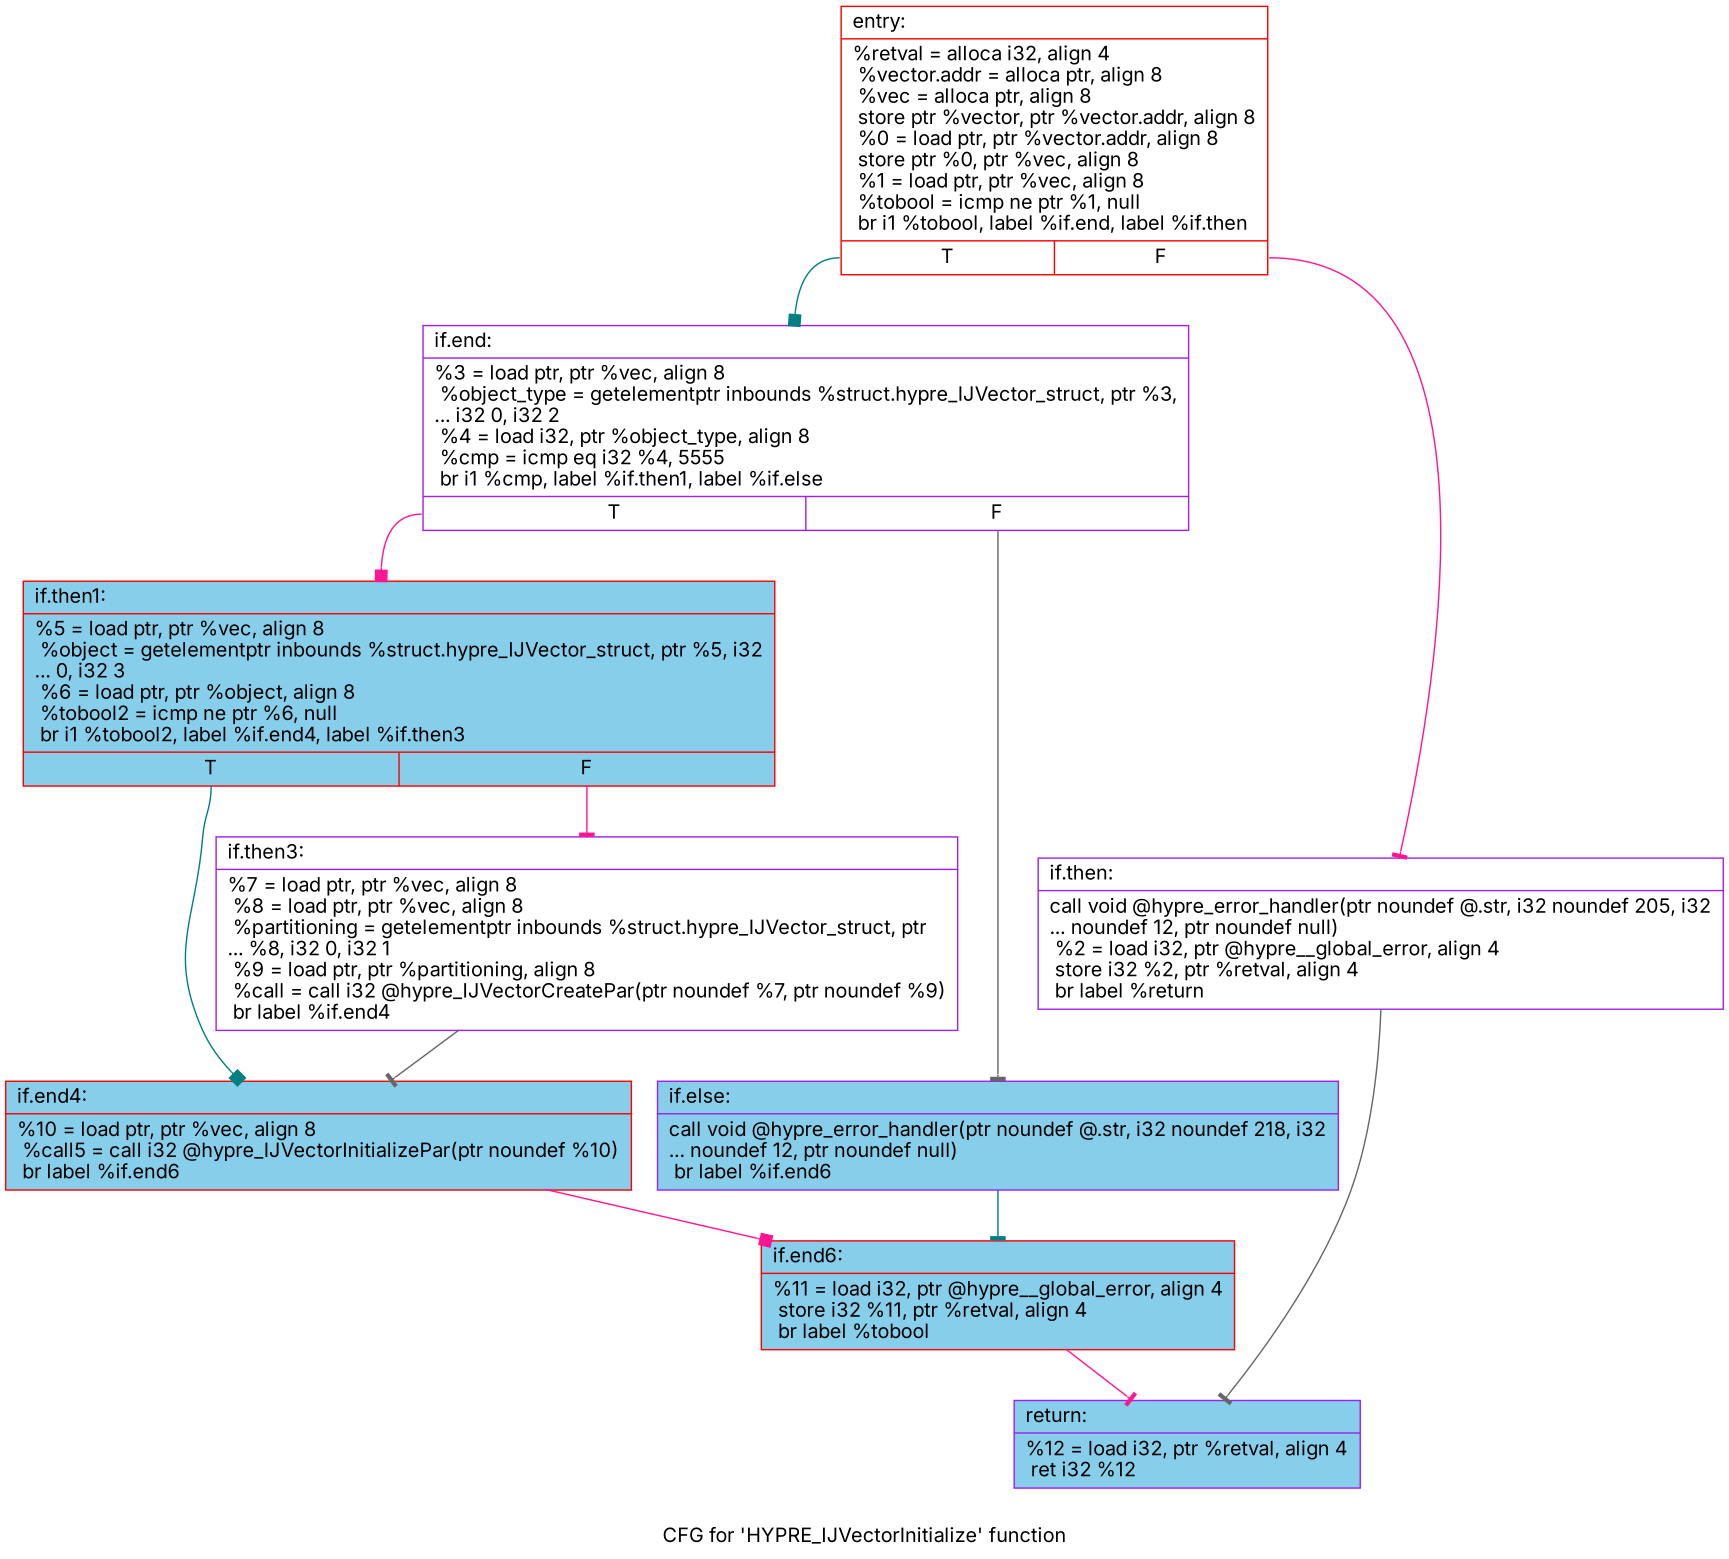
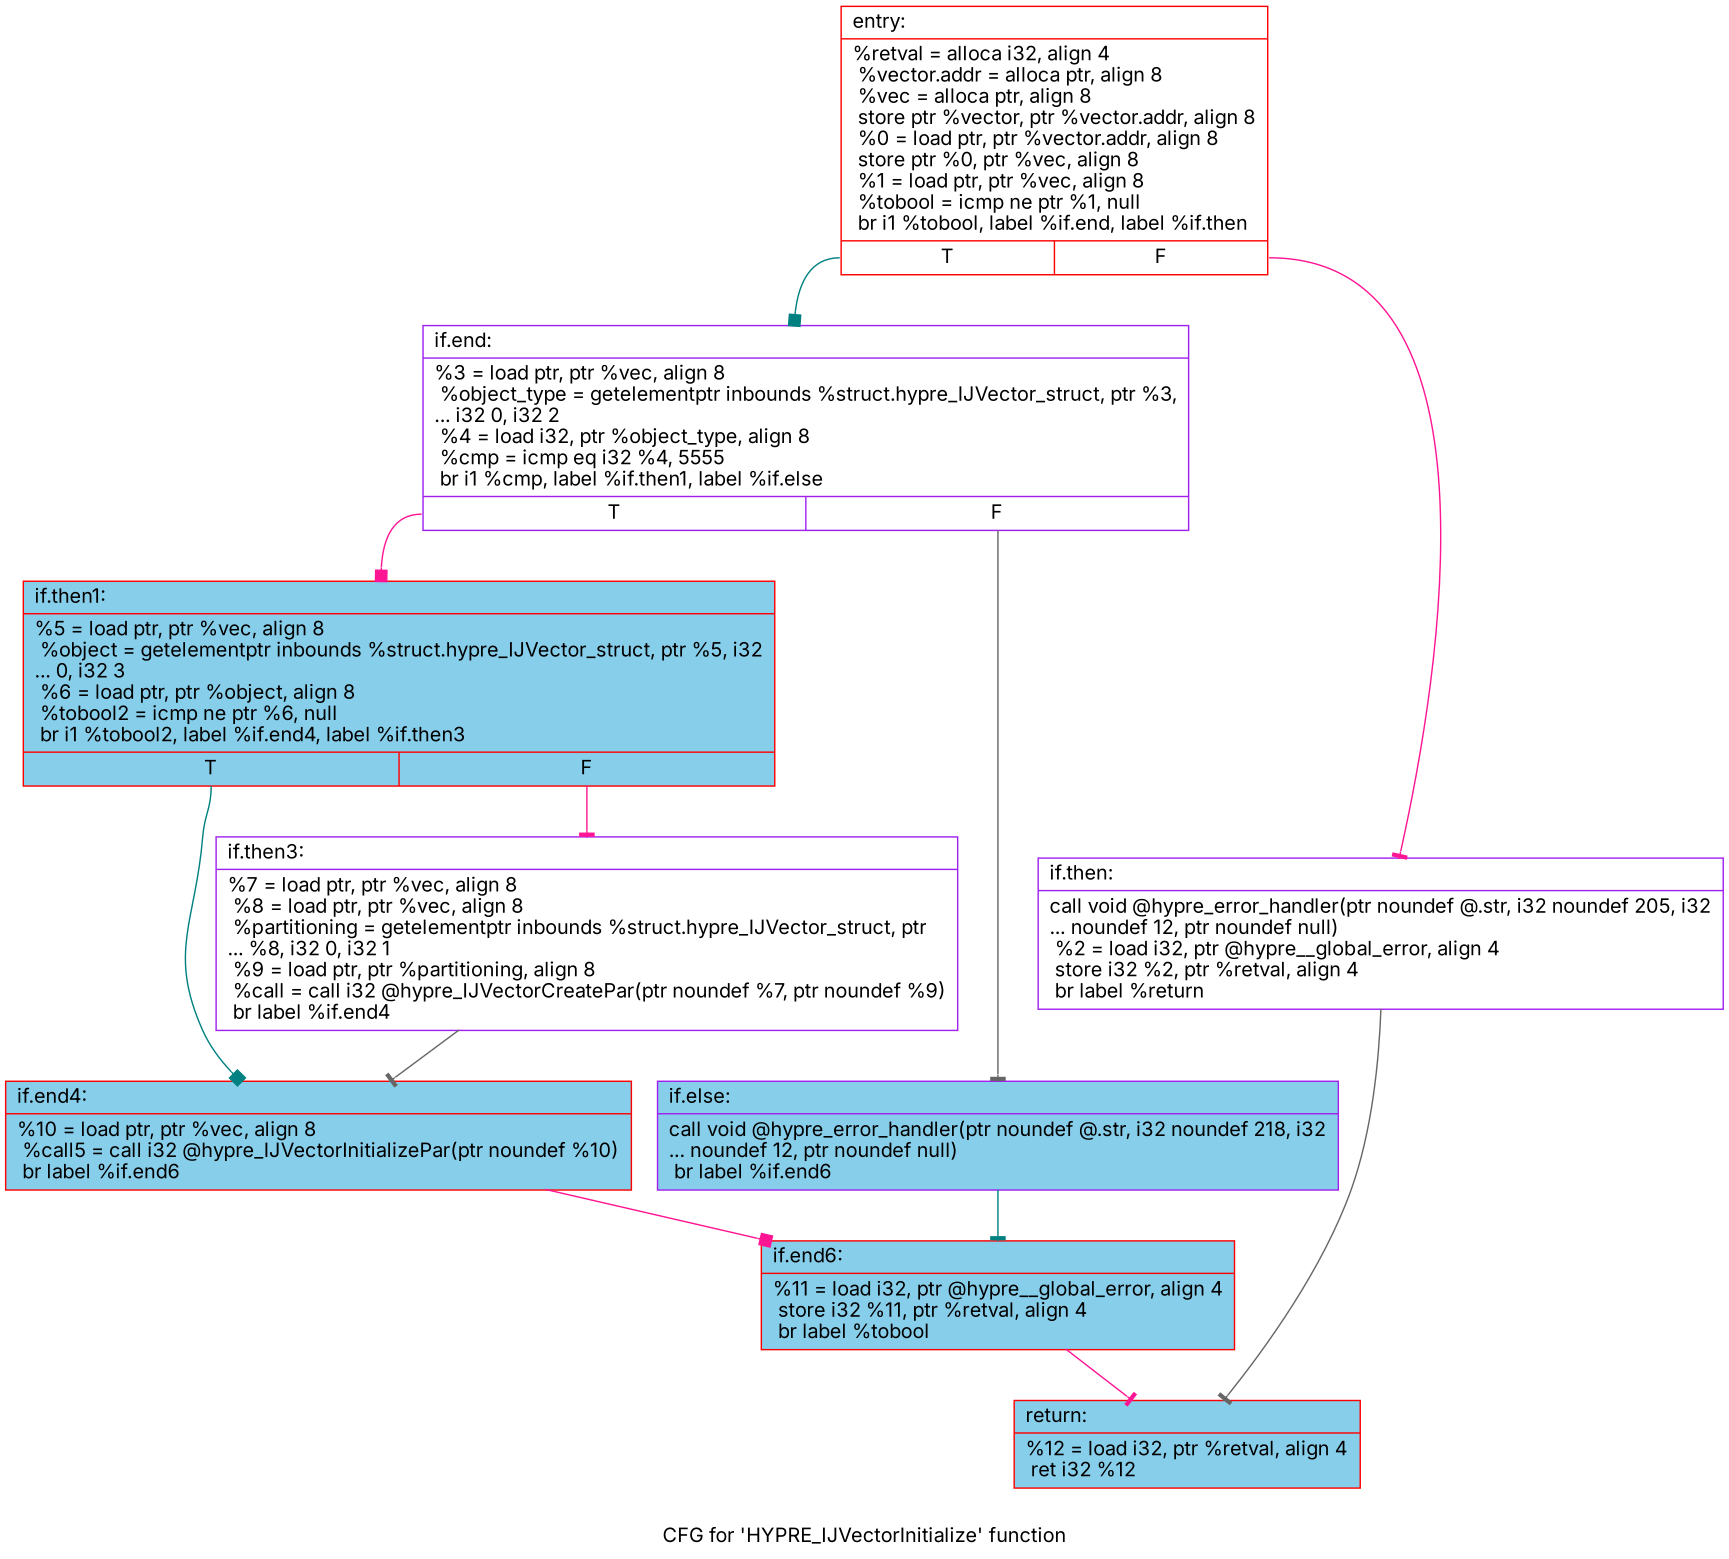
node "return:": color purple -> red
